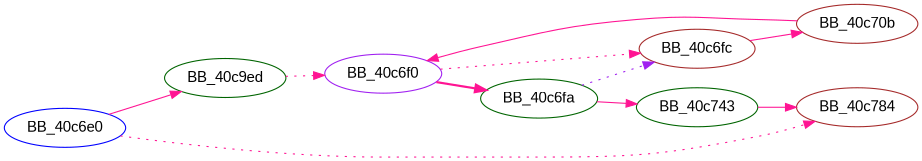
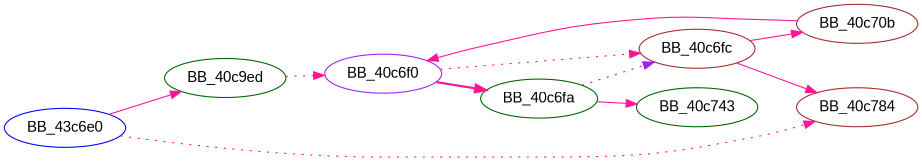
edge "BB_40c743" -> "BB_40c784": now "BB_40c6fc" -> "BB_40c784"
node "BB_40c6e0": label "BB_40c6e0" -> "BB_43c6e0"
